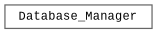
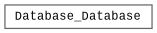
node "Database_Manager": label "Database_Manager" -> "Database_Database"
